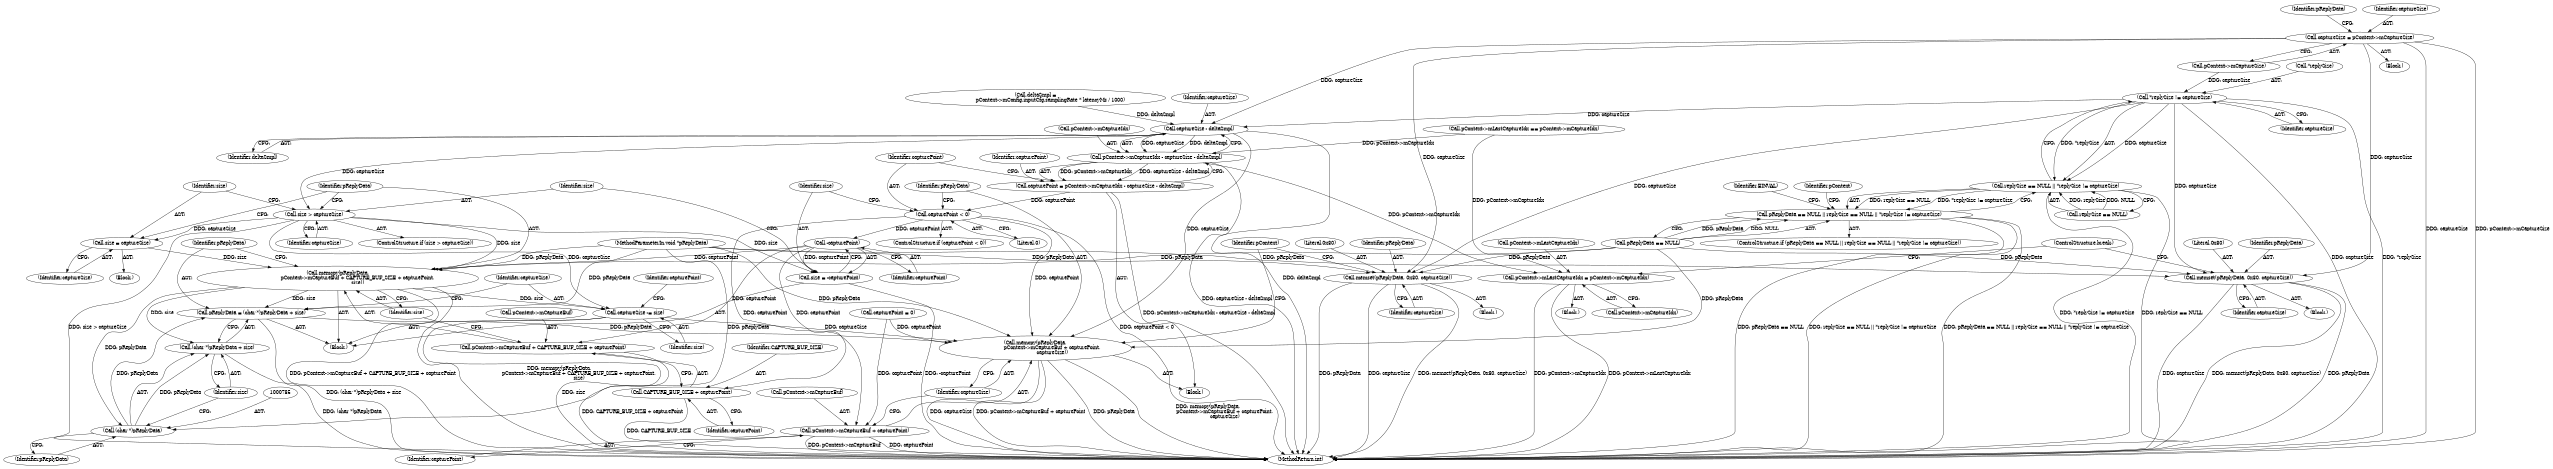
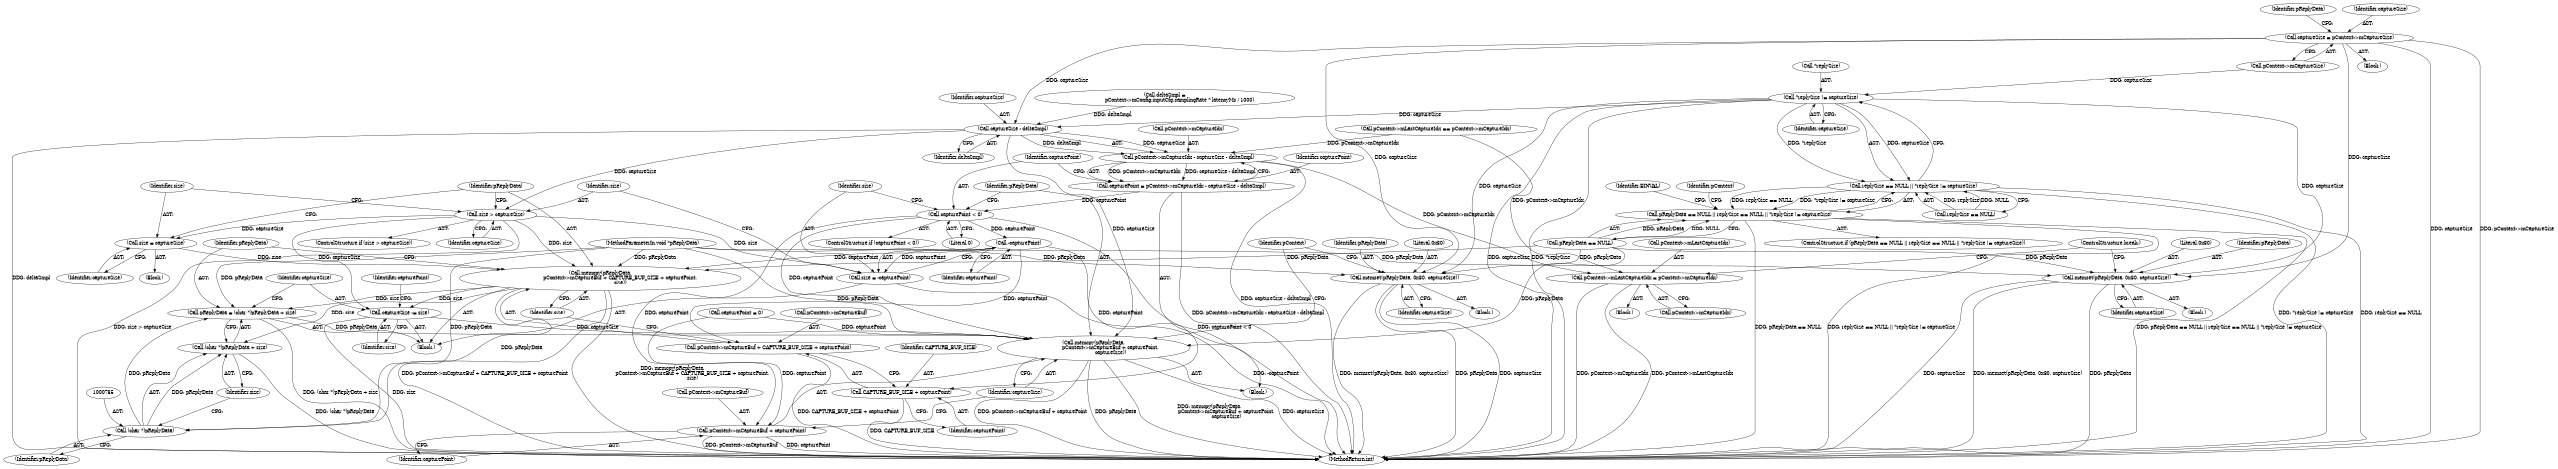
edge "(Call,pContext->mCaptureIdx - captureSize - deltaSmpl)" -> "(Call,captureSize - deltaSmpl)": removed, label "CFG:"
